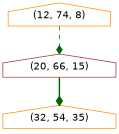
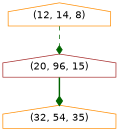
node "(12, 74, 8)": label "(12, 74, 8)" -> "(12, 14, 8)"
node "(20, 66, 15)": label "(20, 66, 15)" -> "(20, 96, 15)"
